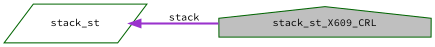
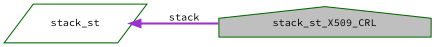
node "stack_st_X609_CRL": label "stack_st_X609_CRL" -> "stack_st_X509_CRL"
